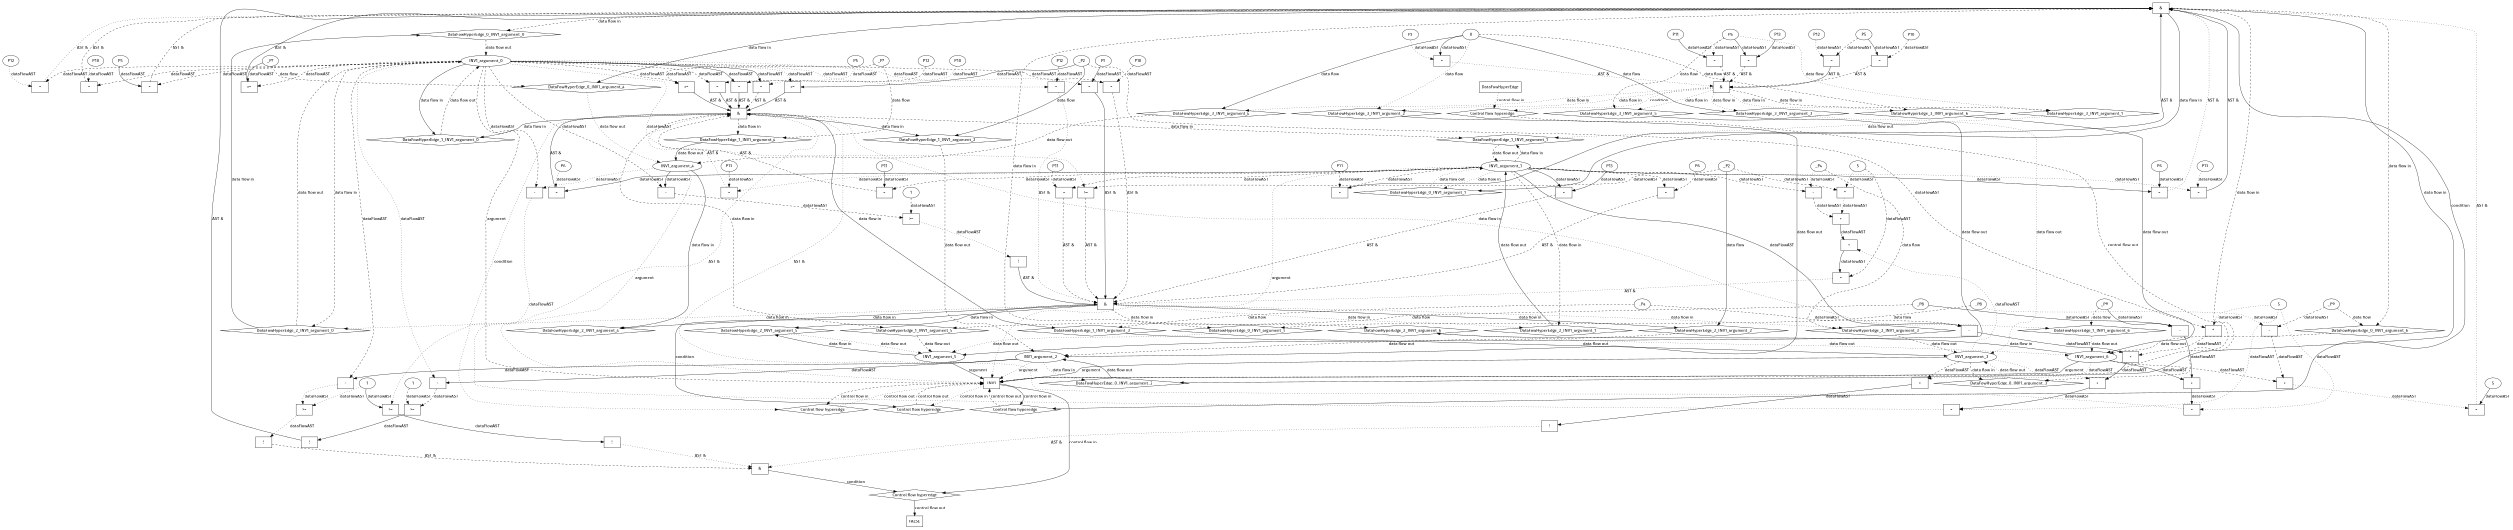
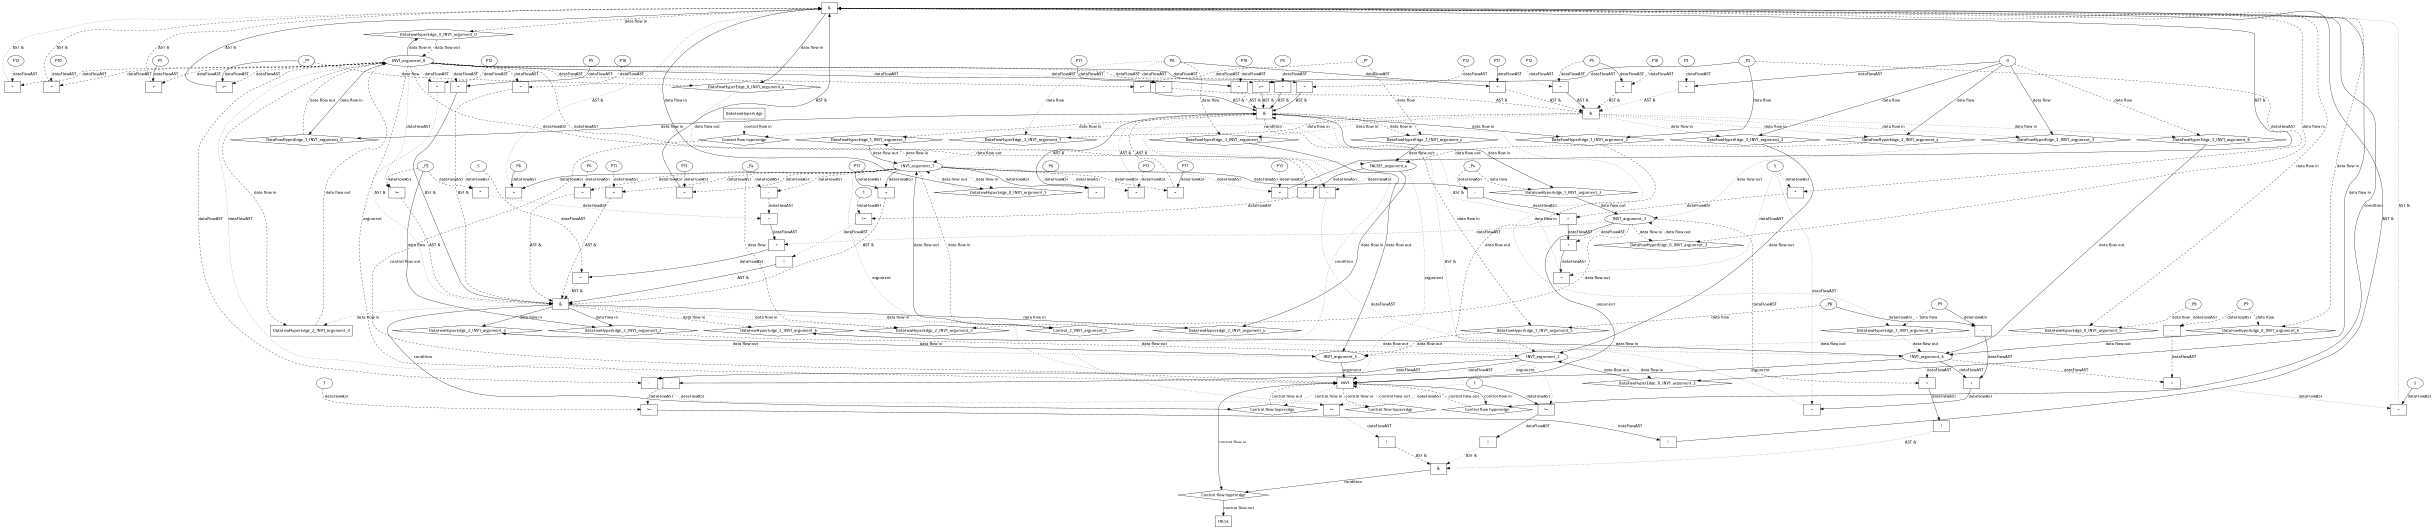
edge "0" -> "DataFowHyperEdge_3_INV1_argument_2": style dotted -> solid
edge "DataFowHyperEdge_2_INV1_argument_0" -> "DataFowHyperEdge_0_INV1_argument_0": now "INV1_argument_0" -> "DataFowHyperEdge_0_INV1_argument_0"
edge "DataFowHyperEdge_3_INV1_argument_1" -> "DataFowHyperEdge_1_INV1_argument_1": now "DataFowHyperEdge_3_INV1_argument_1" -> "INV1_argument_1"
edge "DataFowHyperEdge_1_INV1_argument_1" -> "INV1_argument_1": style dashed -> solid
node "INV1_argument_4": label "INV1_argument_4" -> "FALSE1_argument_4"
node "DataFowHyperEdge_2_INV1_argument_0": shape diamond -> box
node "DataFowHyperEdge_2_INV1_argument_1": label "DataFowHyperEdge_2_INV1_argument_1" -> "Control_2_INV1_argument_1"
edge "DataFowHyperEdge_0_INV1_argument_6" -> "INV1_argument_6": style dashed -> solid
edge "DataFowHyperEdge_2_INV1_argument_3" -> "INV1_argument_3": reversed
